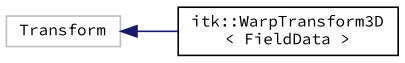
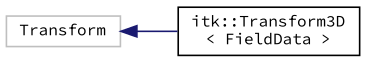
node "itk::WarpTransform3D < FieldData >": label "itk::WarpTransform3D < FieldData >" -> "itk::Transform3D < FieldData >"
